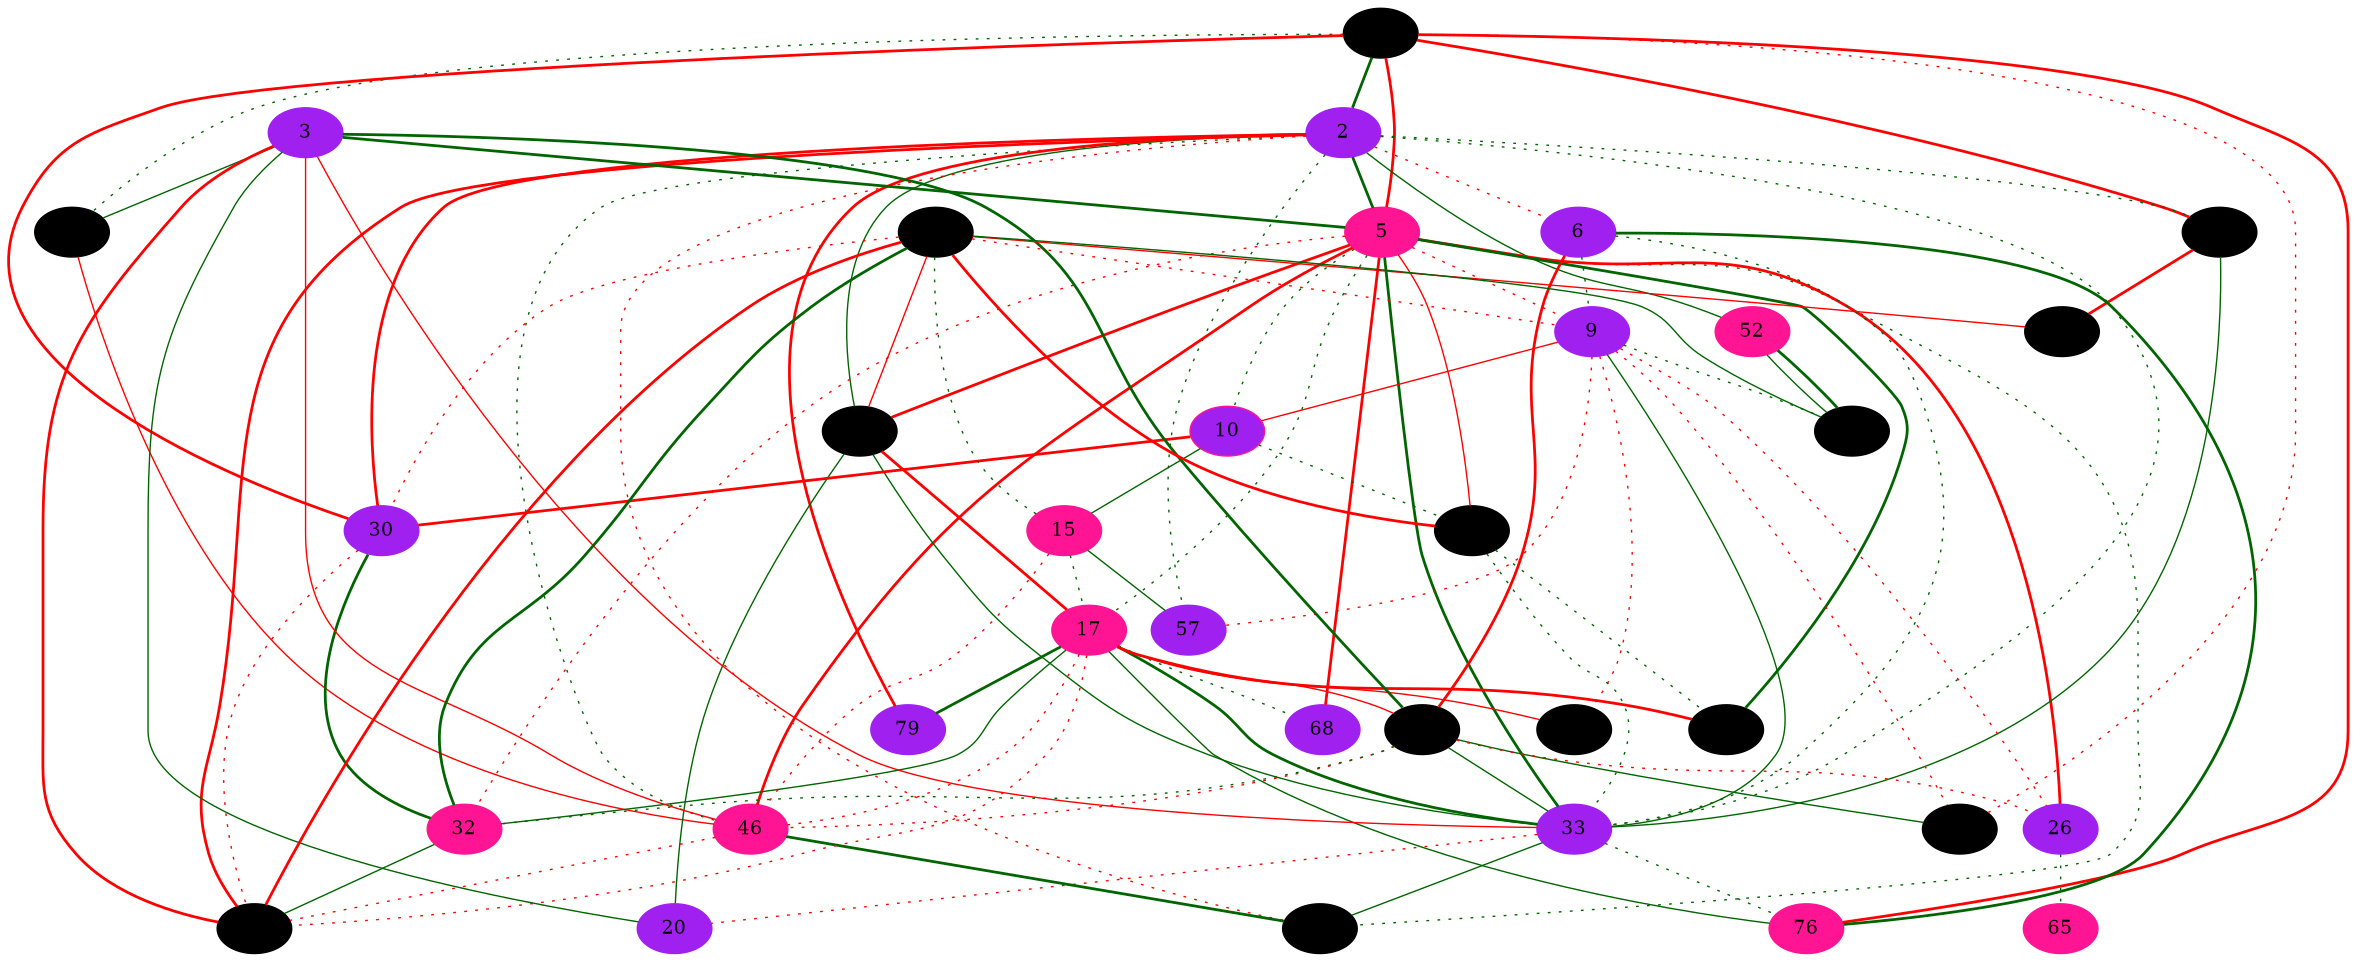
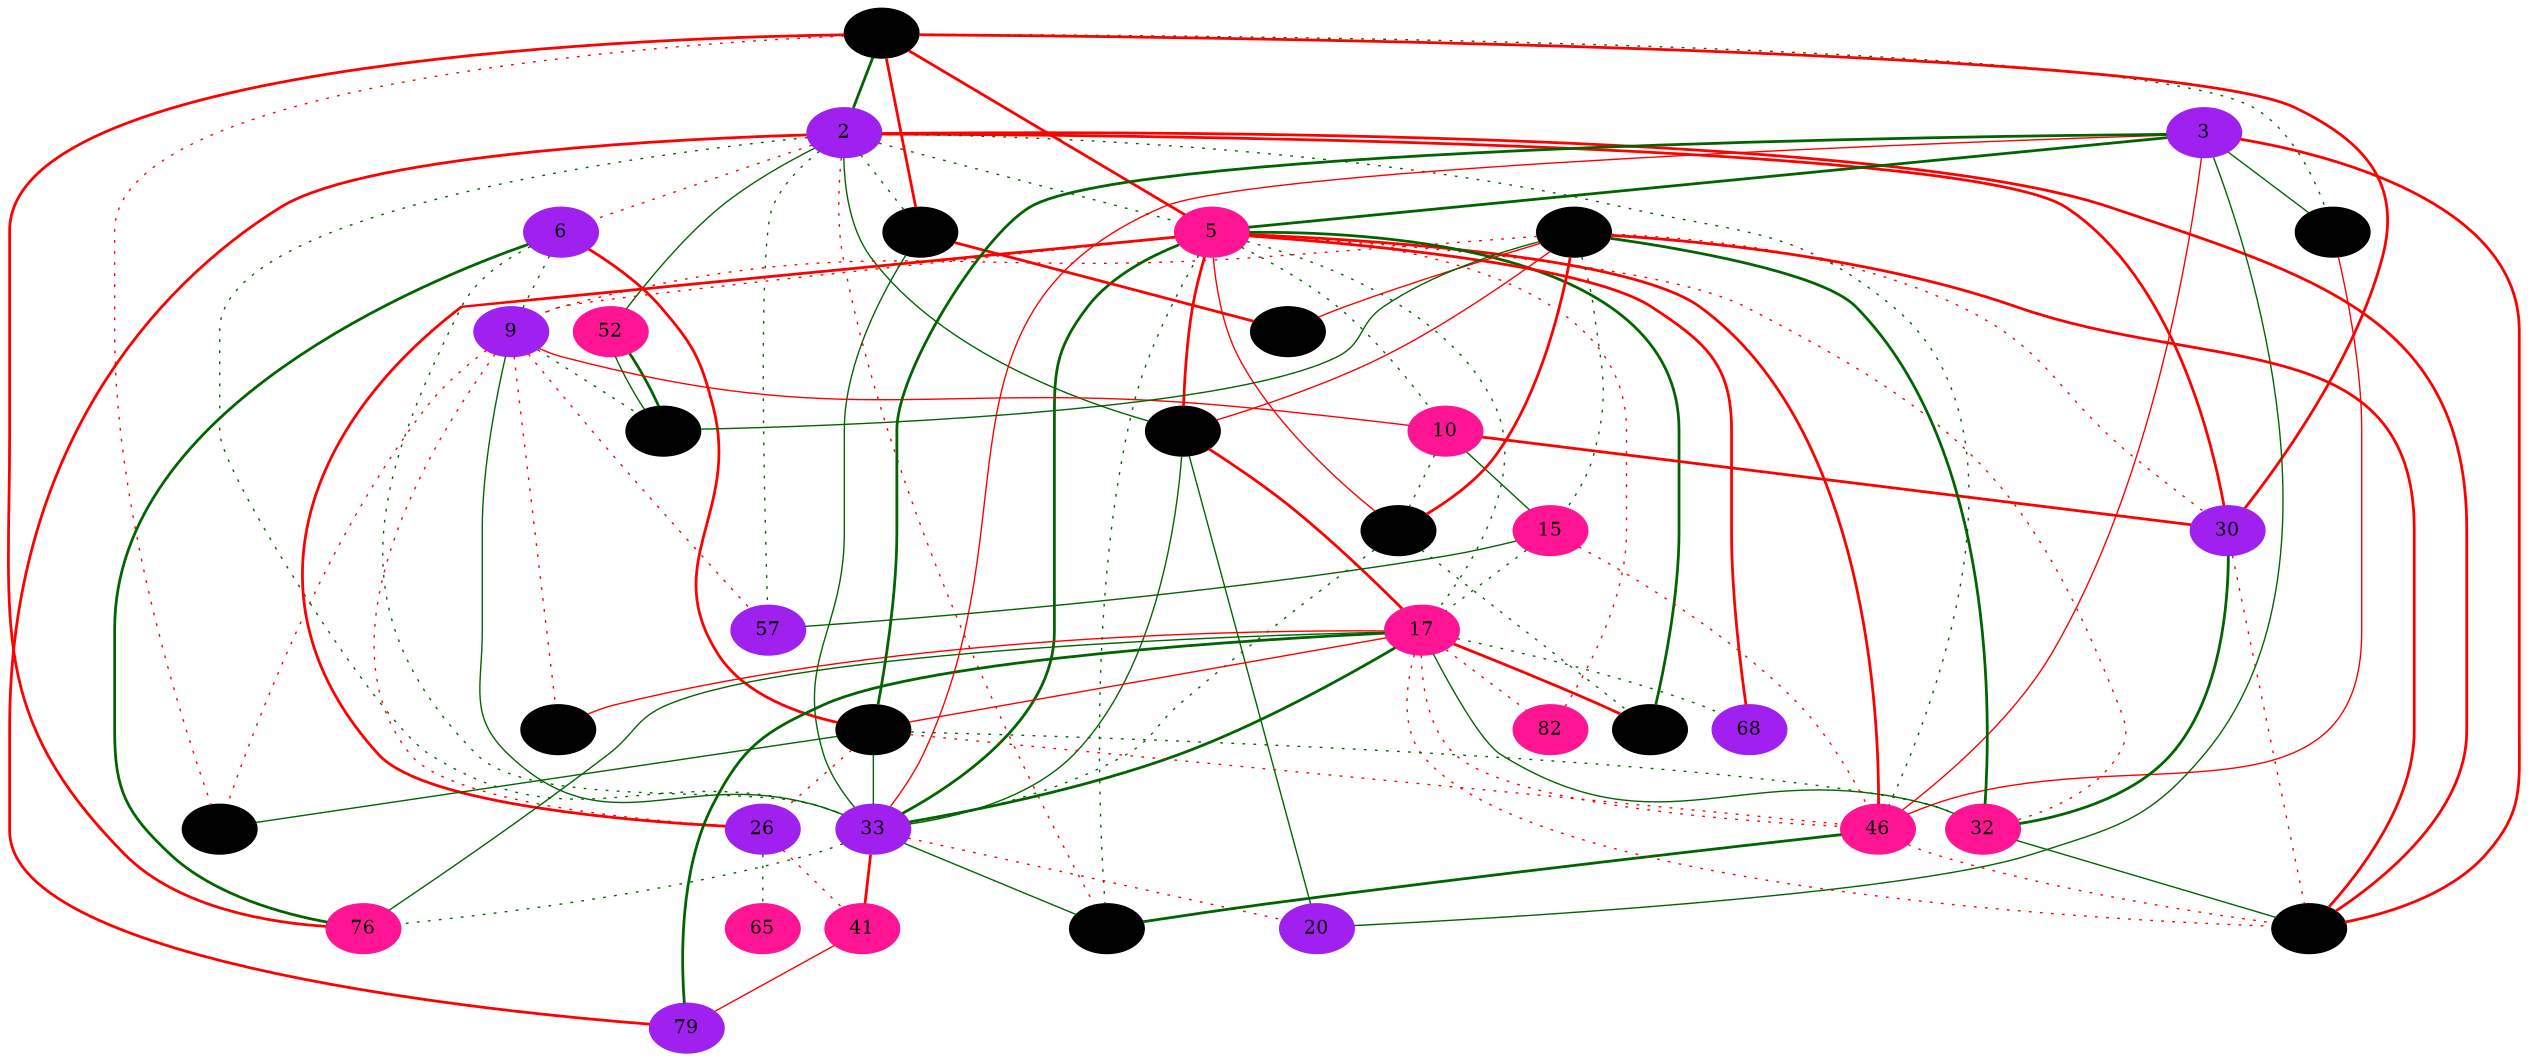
edge "2" -- "5": style bold -> dotted
node "10": fillcolor purple -> deeppink
node "82": added
node "41": added
